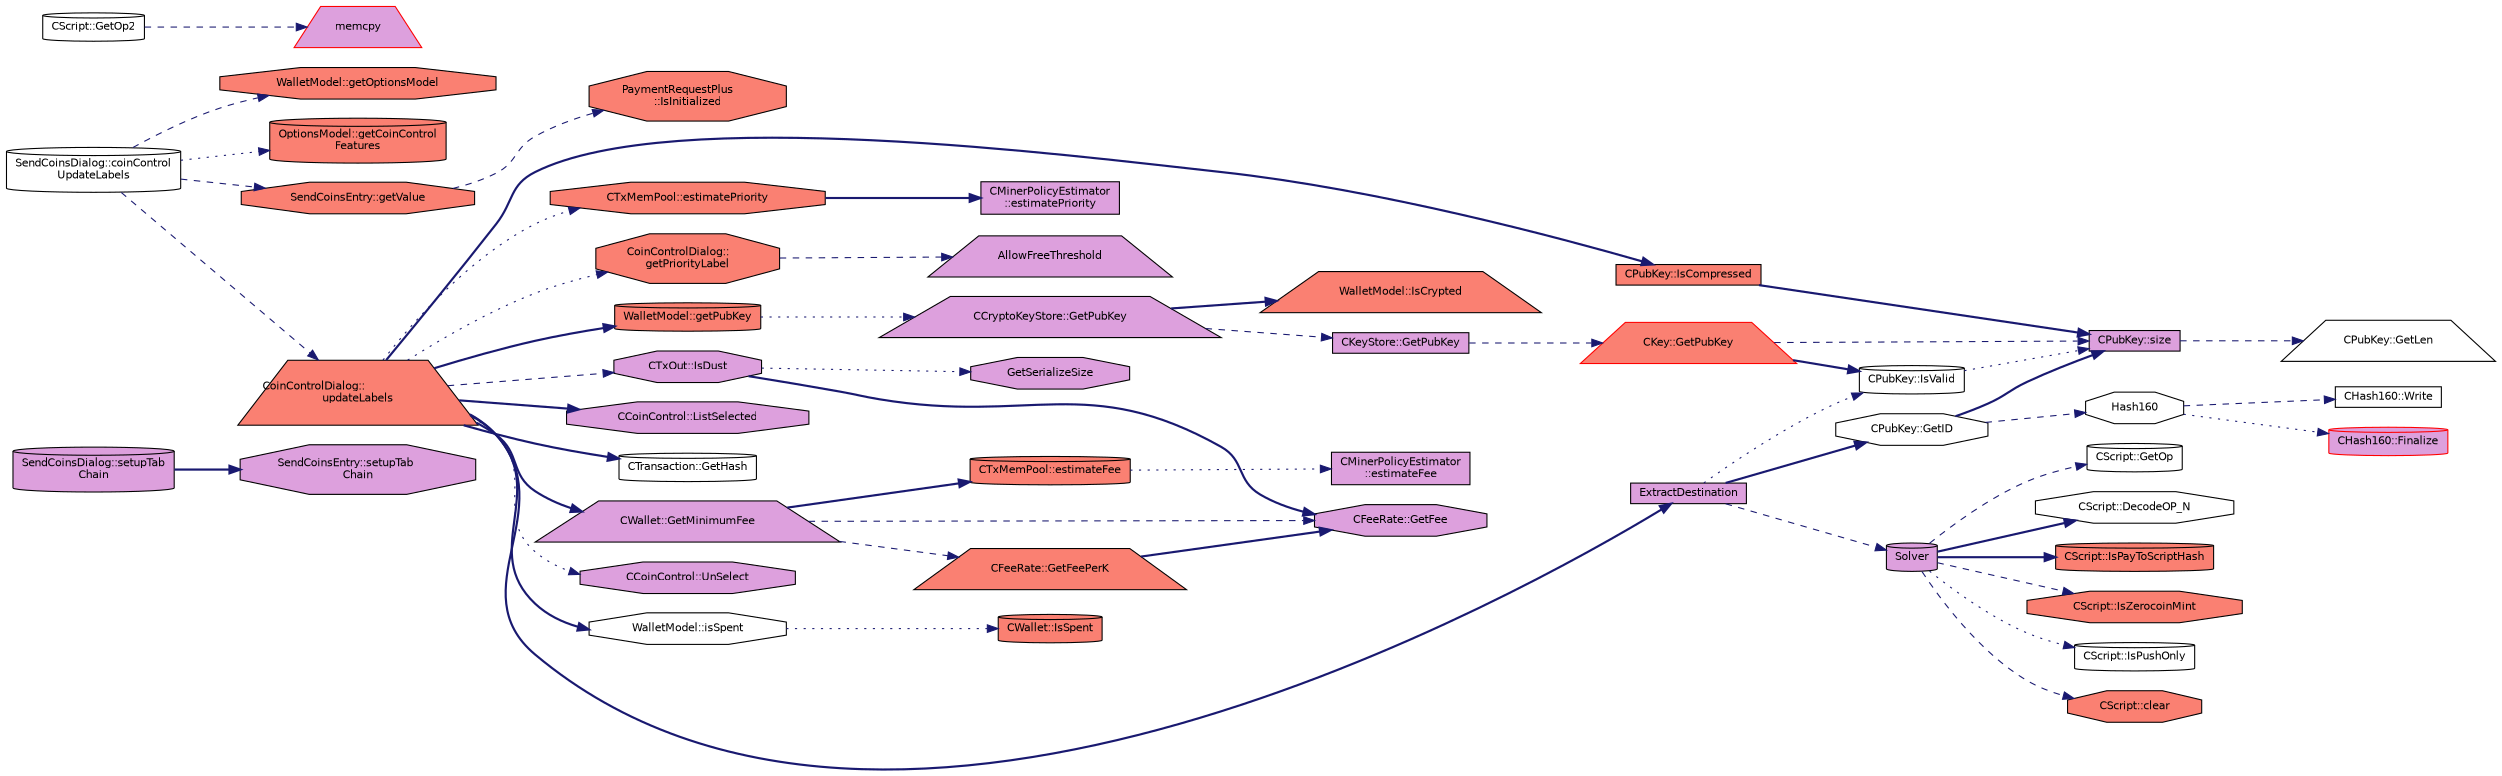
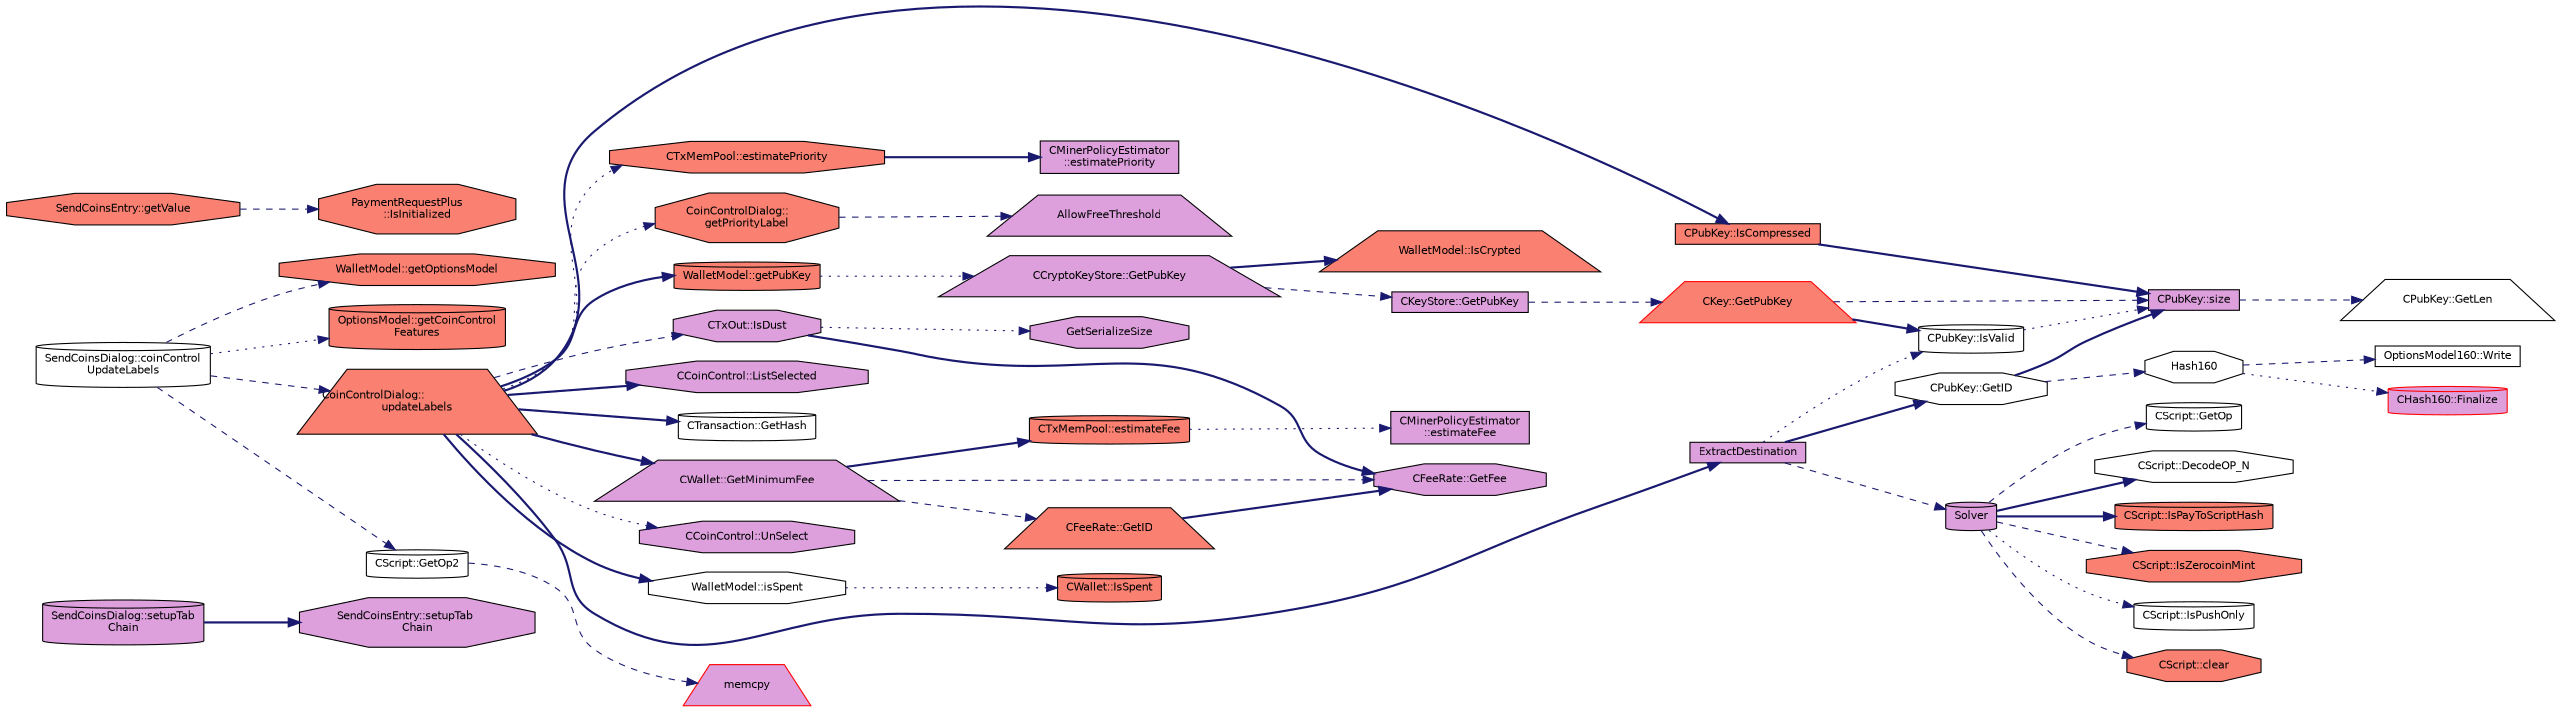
edge "SendCoinsDialog::coinControl UpdateLabels" -> "SendCoinsEntry::getValue": now "SendCoinsDialog::coinControl UpdateLabels" -> "CScript::GetOp2"
node "CHash160::Write": label "CHash160::Write" -> "OptionsModel160::Write"
node "CFeeRate::GetFeePerK": label "CFeeRate::GetFeePerK" -> "CFeeRate::GetID"
